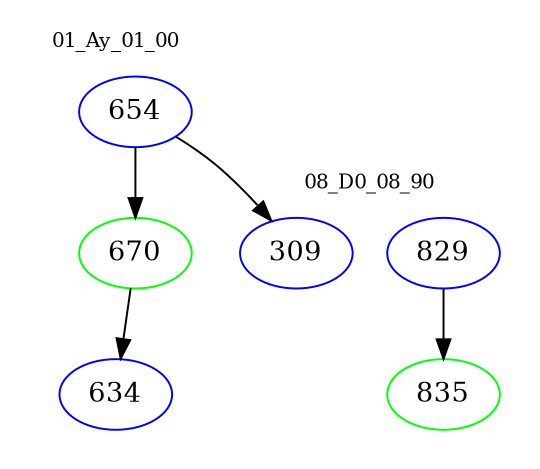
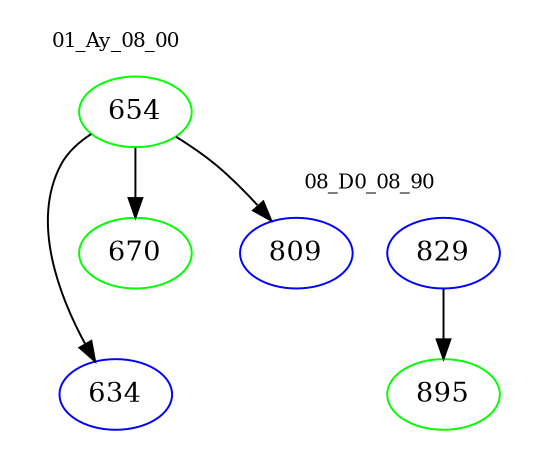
cluster "01_Ay_01_00": label "01_Ay_01_00" -> "01_Ay_08_00"
node "654": color blue -> green
node "309": label "309" -> "809"
edge "670" -> "634": now "654" -> "634"
node "835": label "835" -> "895"
